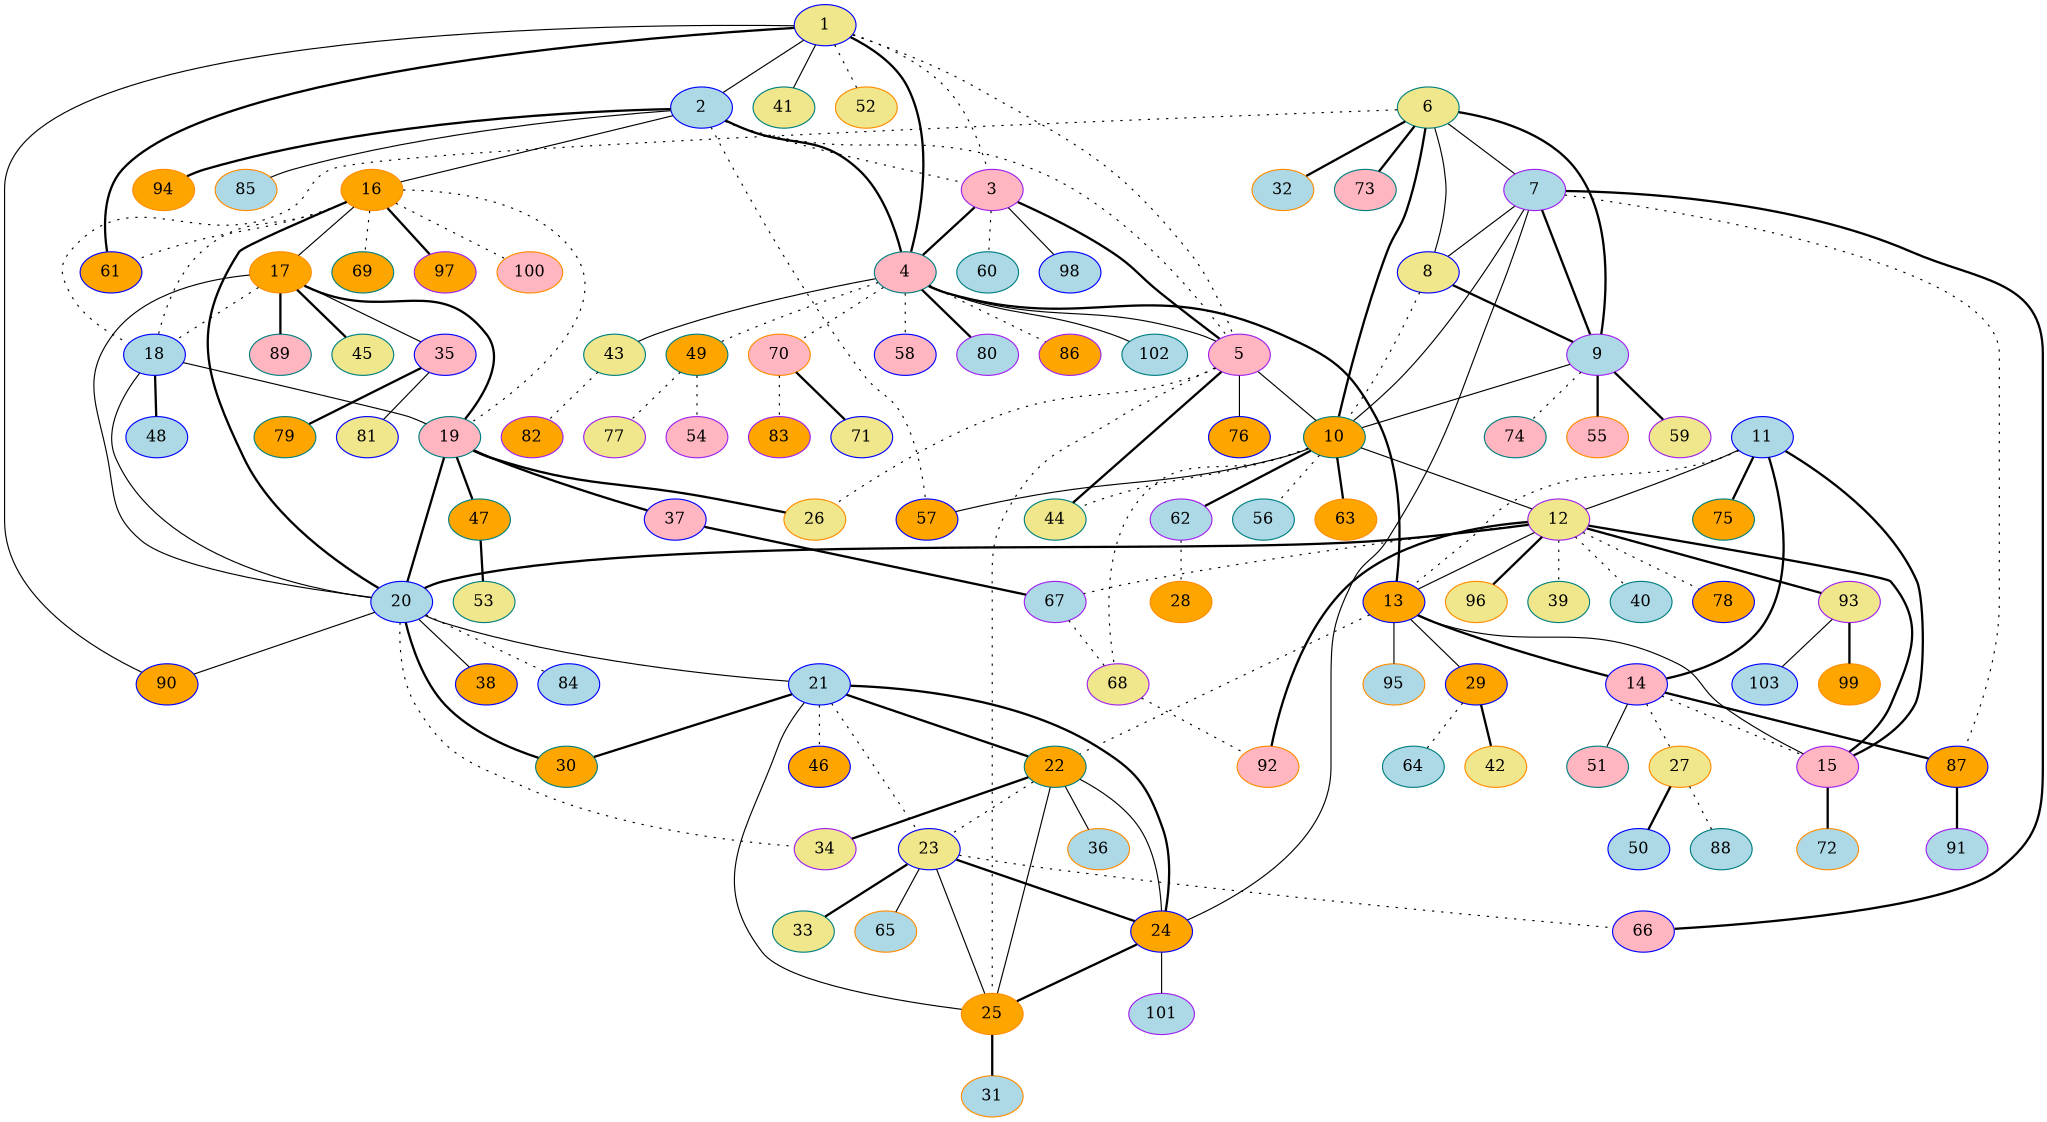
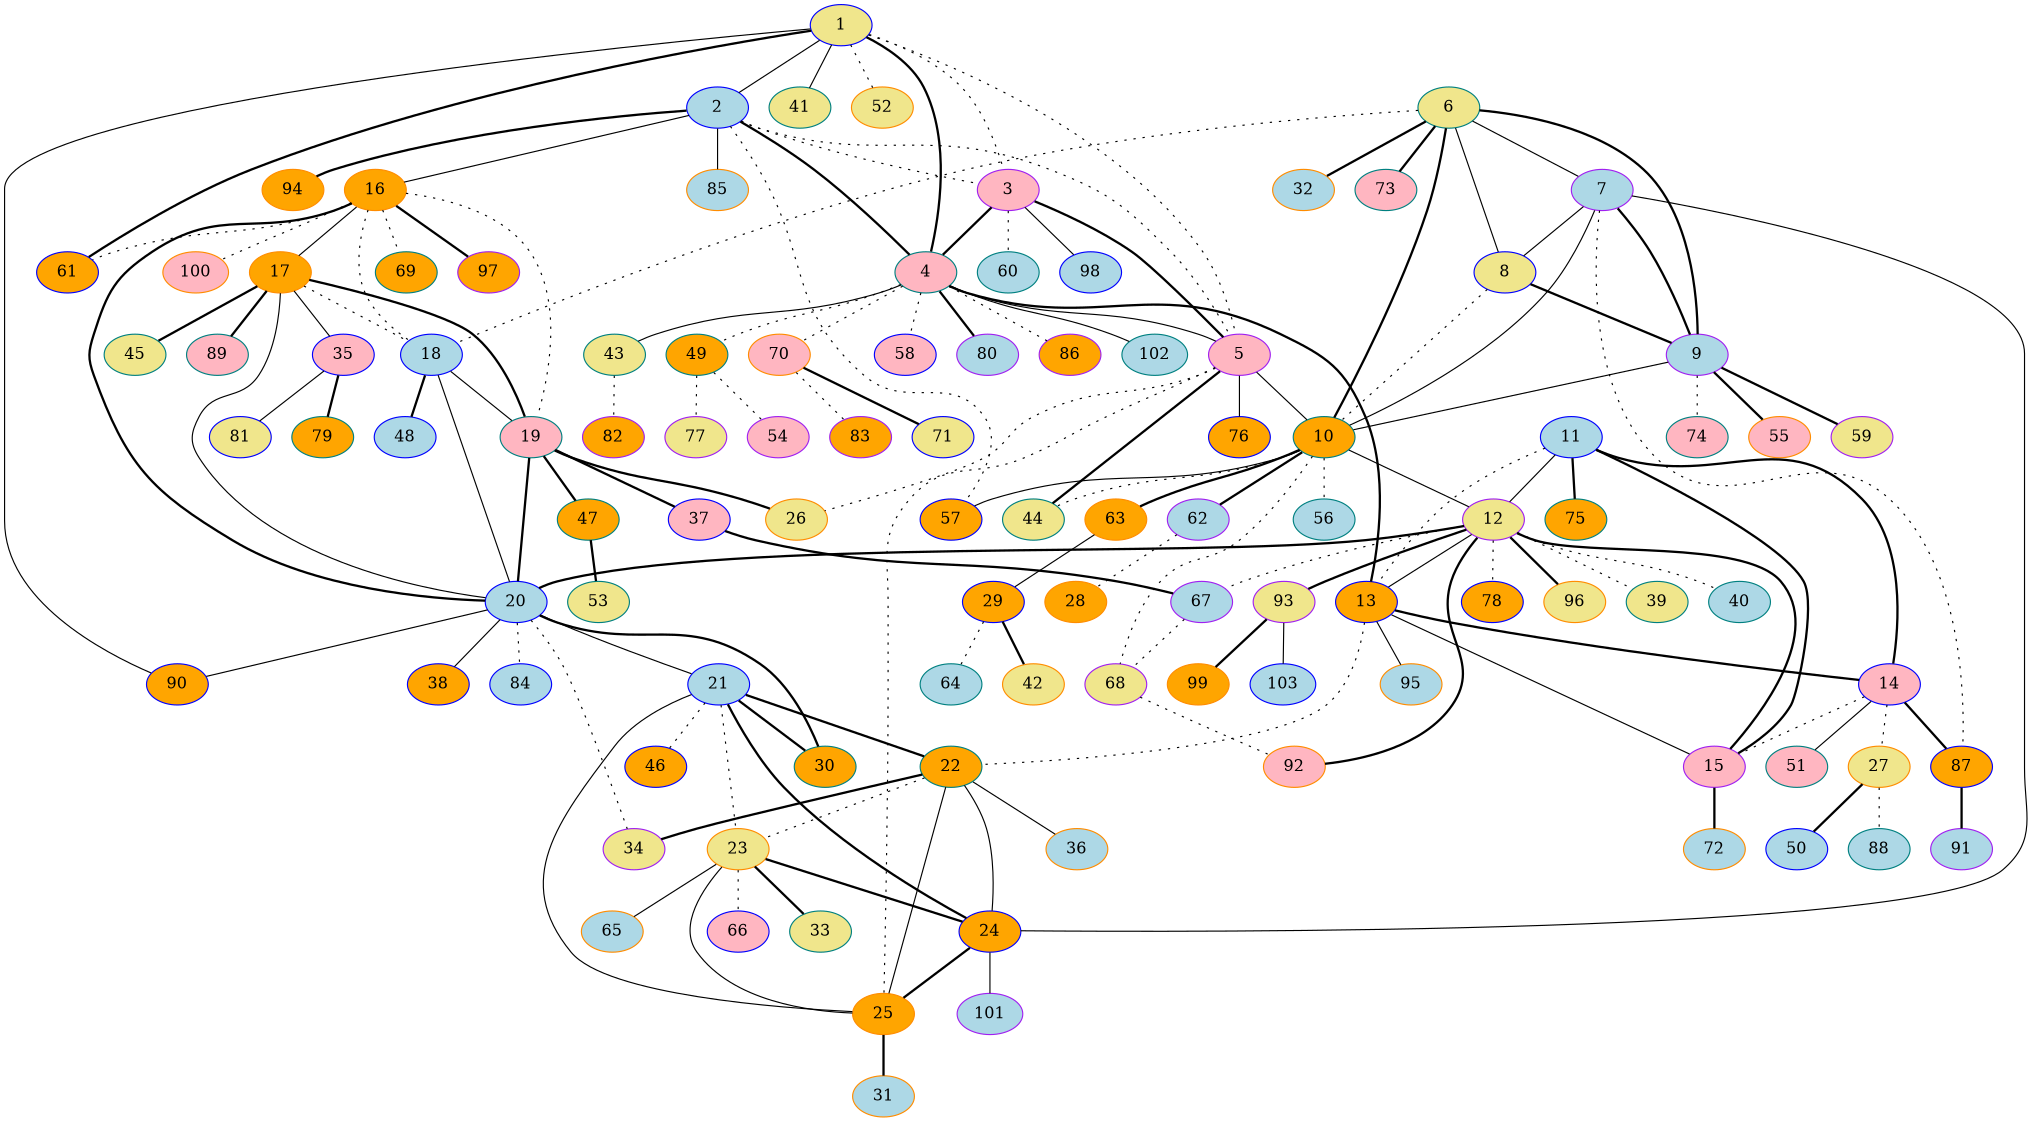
edge "7" -- "66": removed
edge "13" -- "29": now "63" -- "29"
node "23": color blue -> darkorange
